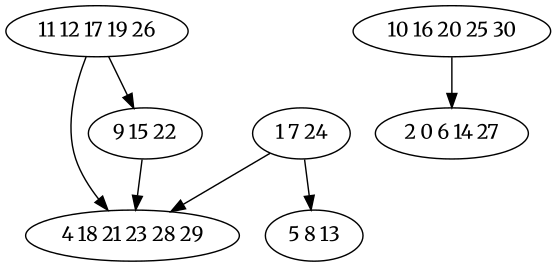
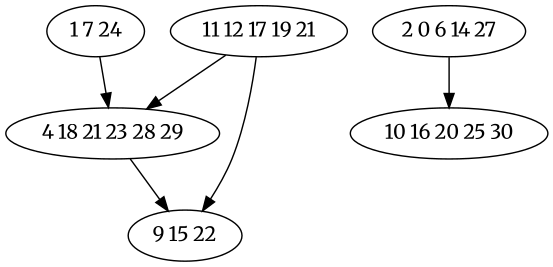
node "11 12 17 19 26": label "11 12 17 19 26" -> "11 12 17 19 21"
edge "10 16 20 25 30" -> "2 0 6 14 27": reversed
edge "9 15 22" -> "4 18 21 23 28 29": reversed
node "5 8 13": removed
